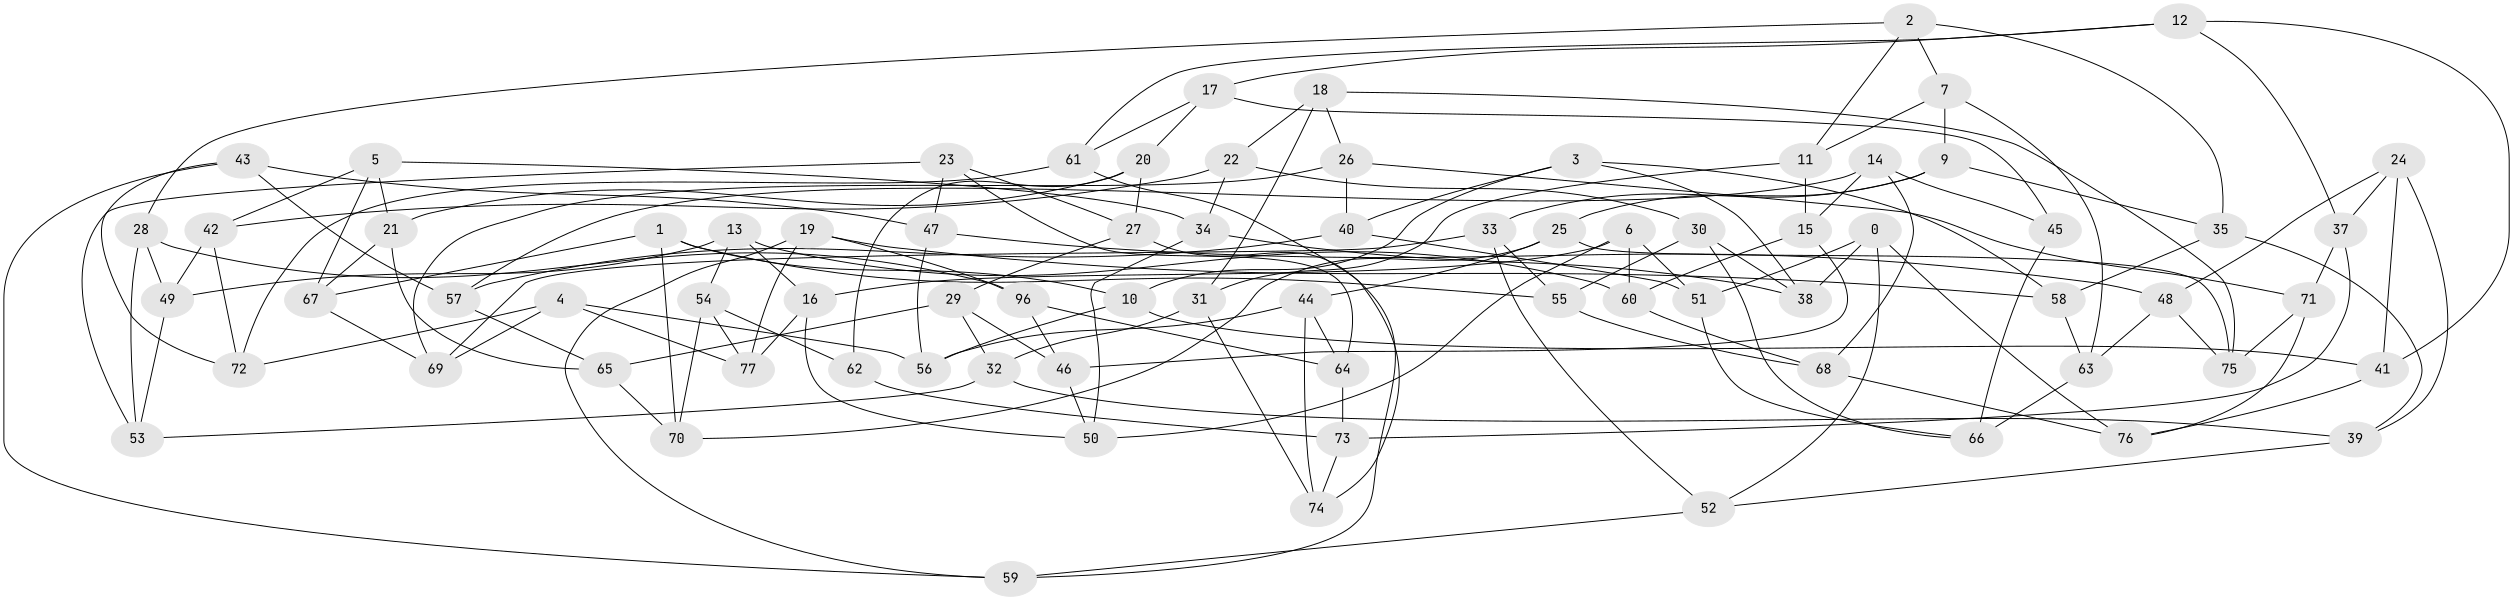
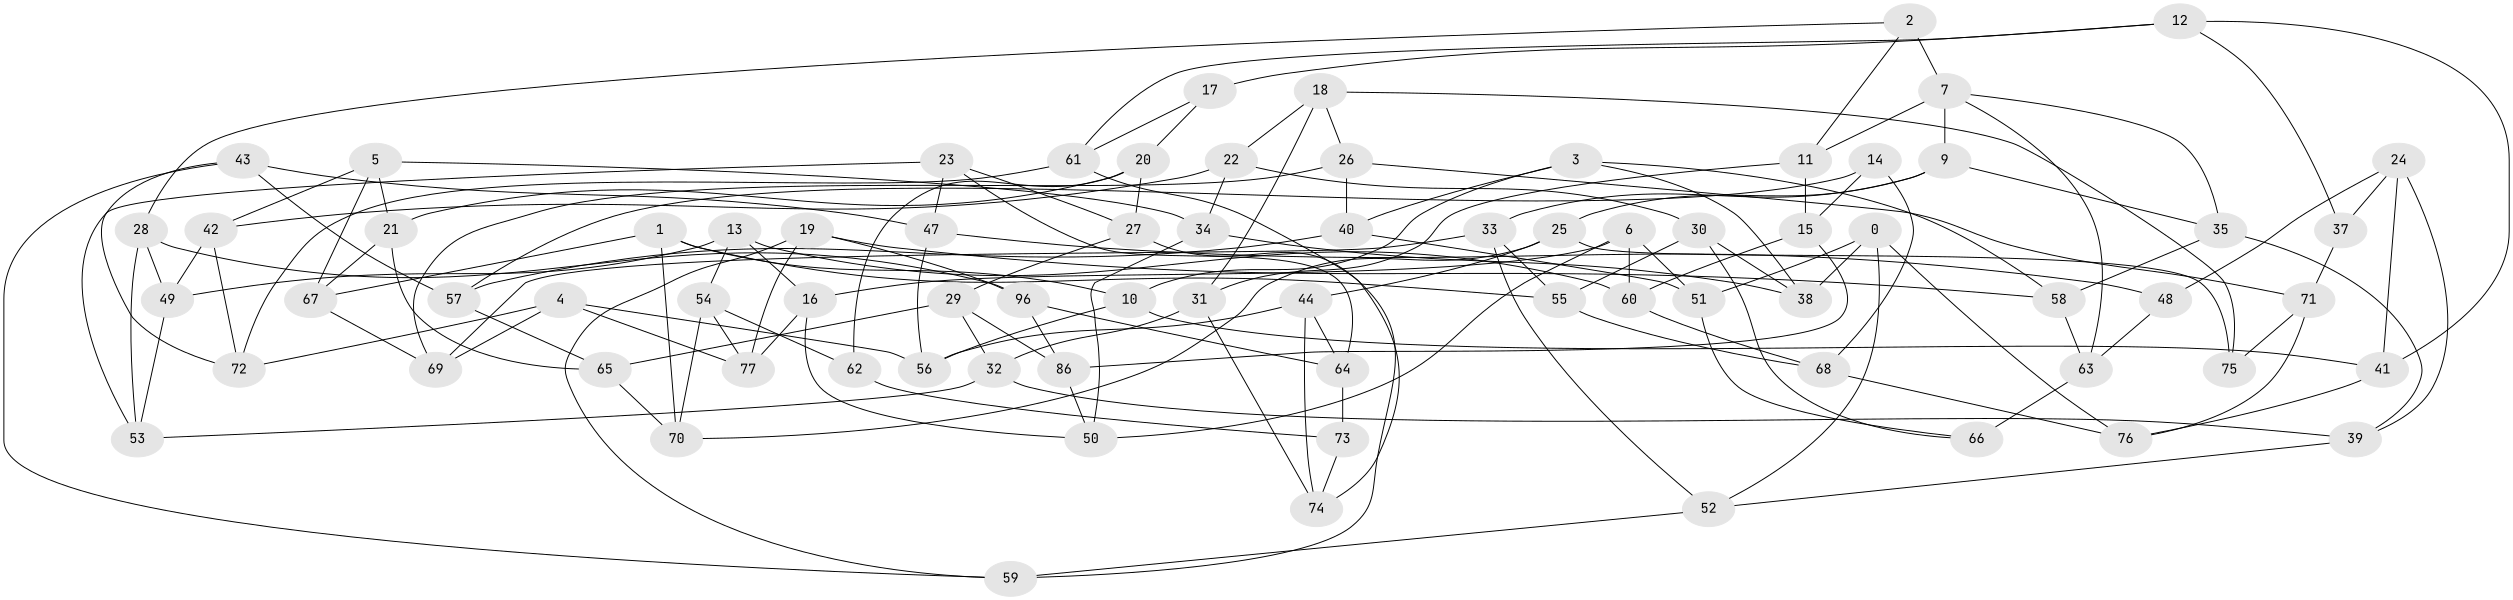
edge "2" -- "35": now "7" -- "35"
node "45": removed
edge "48" -- "75": removed
node "46": label "46" -> "86"
edge "37" -- "73": removed
